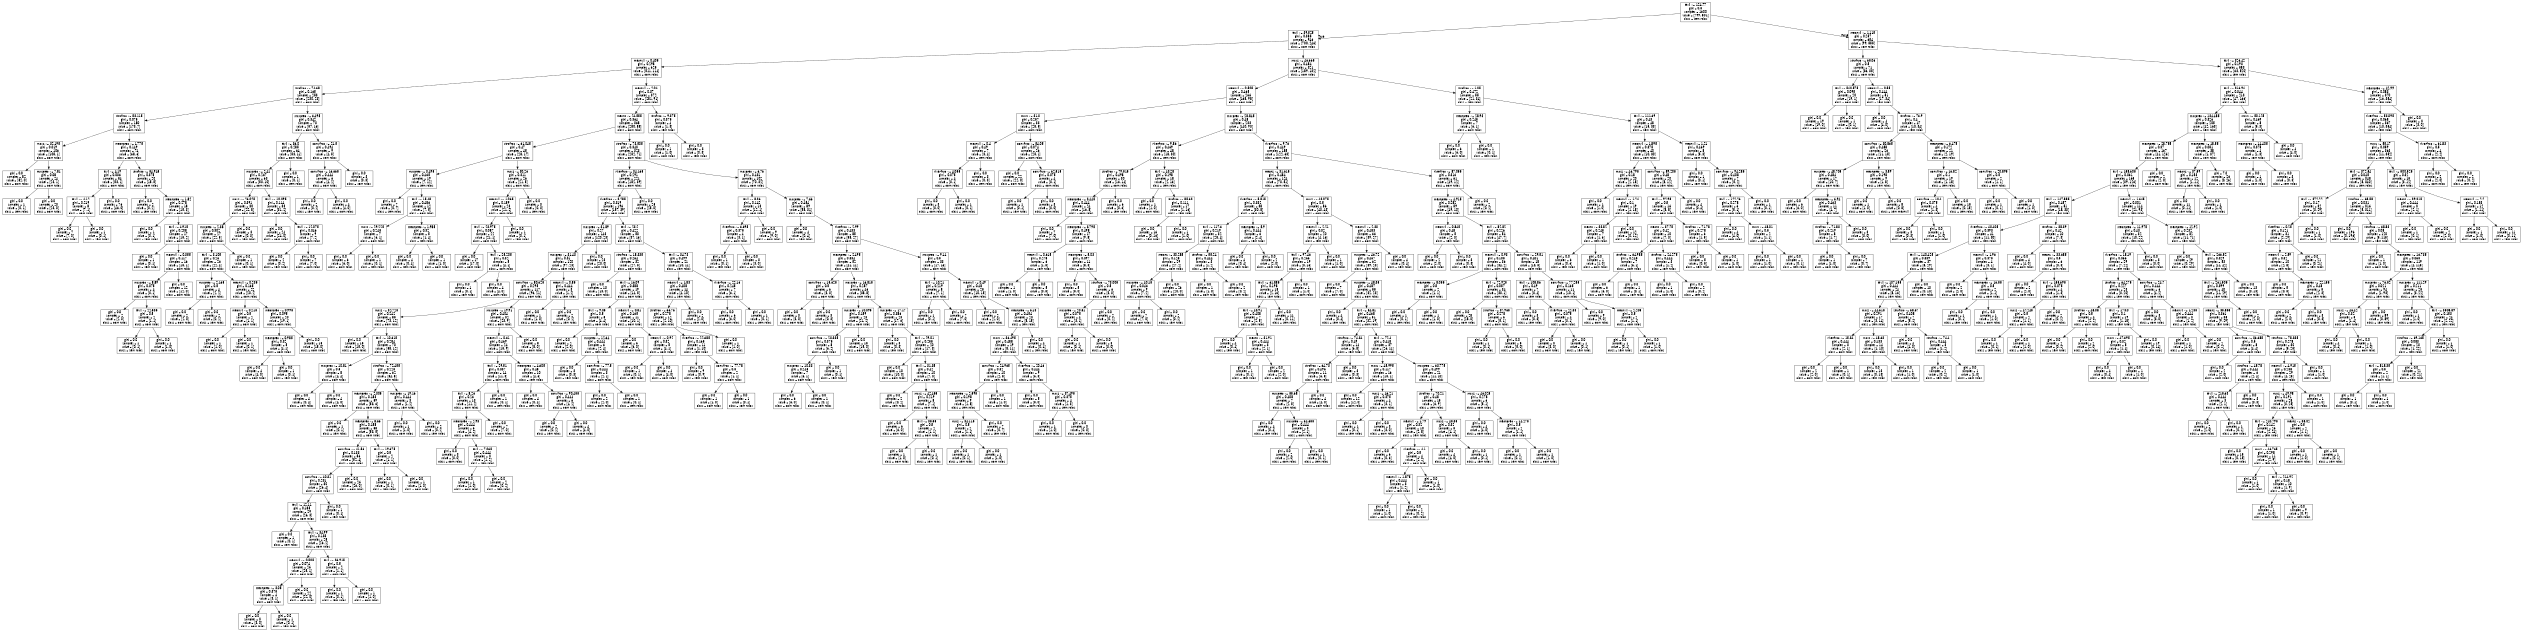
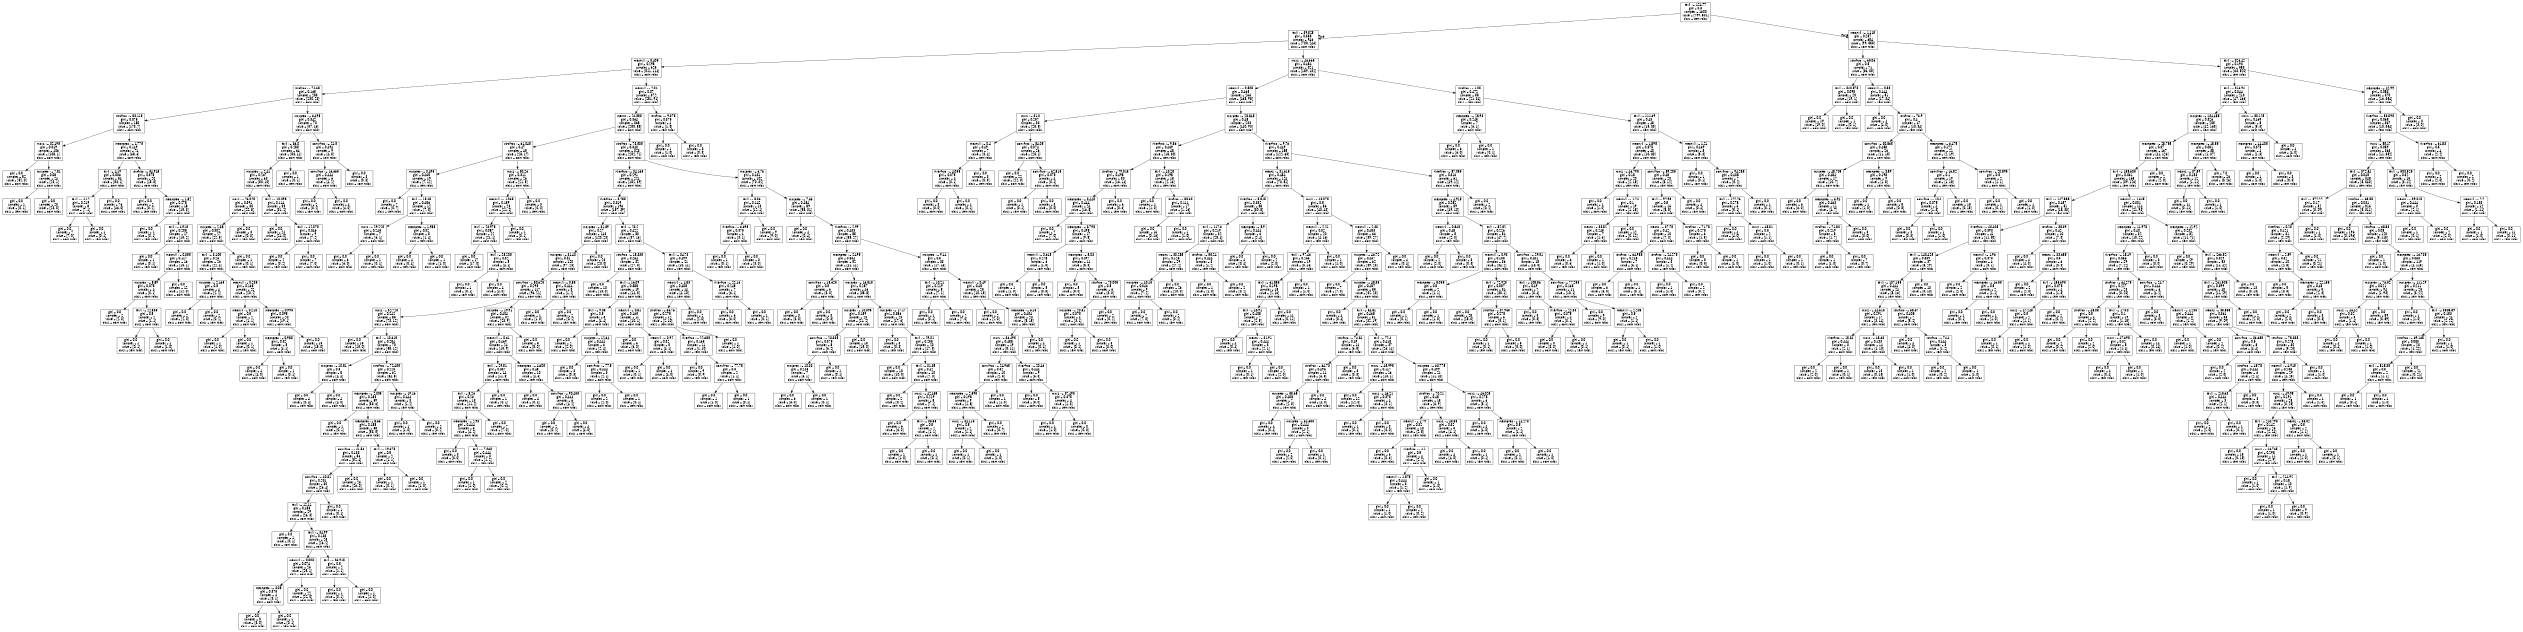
node "gini = 0.0 samples = 25 value = [25, 0] class = com raios": removed
node "gini = 0.0 samples = 8 value = [0, 8] class = sem meanvil": label "gini = 0.0 samples = 8 value = [0, 8] class = sem meanvil" -> "gini = 0.0 samples = 8 value = [0, 8] class = sem raios"
node "gini = 0.0 samples = 19 value = [0, 14] class = sem raios": label "gini = 0.0 samples = 19 value = [0, 14] class = sem raios" -> "gini = 0.0 samples = 14 value = [0, 14] class = sem raios"
